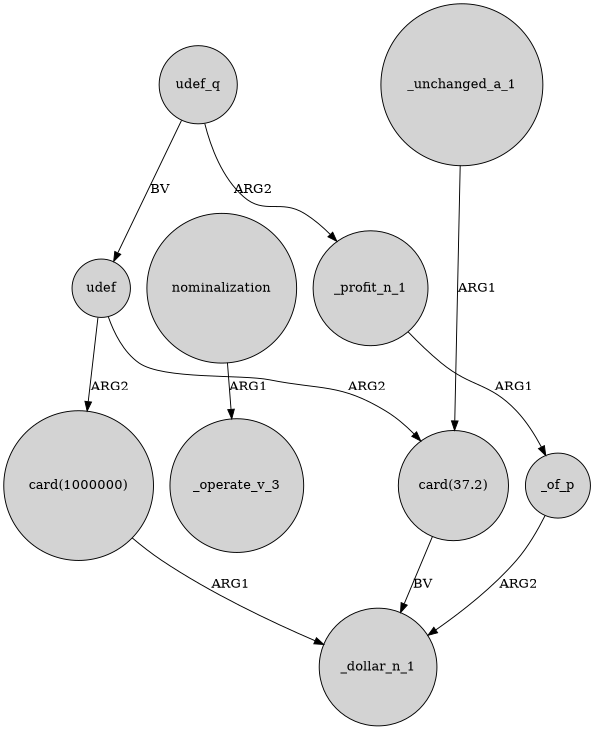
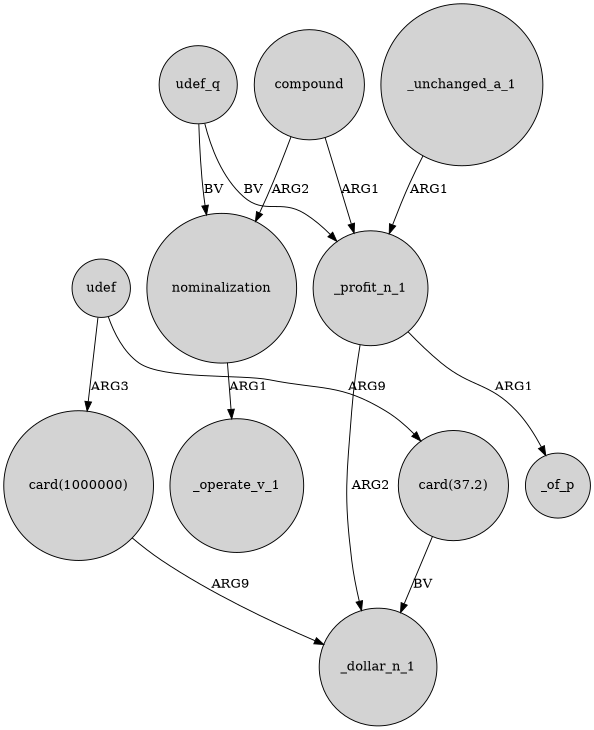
node "compound": added
edge "udef_q" -> "udef": now "udef_q" -> "nominalization"
edge "udef_q" -> "_profit_n_1": label "ARG2" -> "BV"
edge "_unchanged_a_1" -> "card(37.2)": now "_unchanged_a_1" -> "_profit_n_1"
edge "udef" -> "card(1000000)": label "ARG2" -> "ARG3"
edge "udef" -> "card(37.2)": label "ARG2" -> "ARG9"
node "_operate_v_3": label "_operate_v_3" -> "_operate_v_1"
edge "_of_p" -> "_dollar_n_1": now "_profit_n_1" -> "_dollar_n_1"
edge "card(1000000)" -> "_dollar_n_1": label "ARG1" -> "ARG9"
